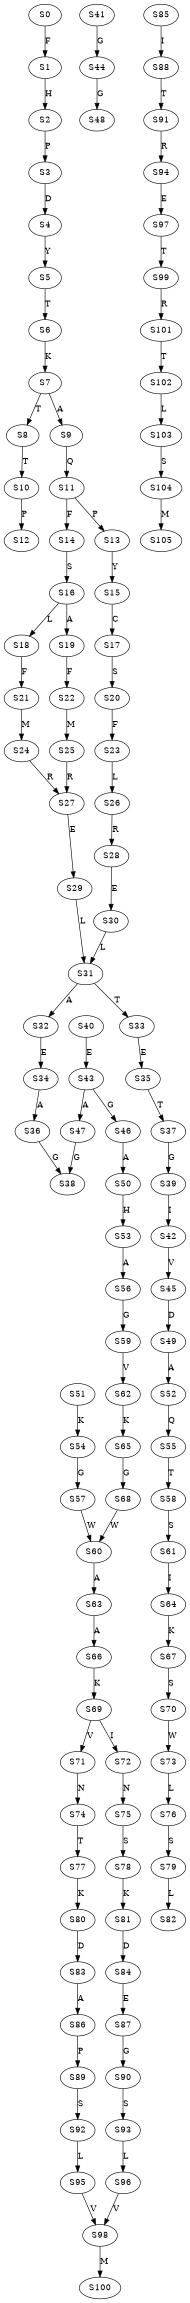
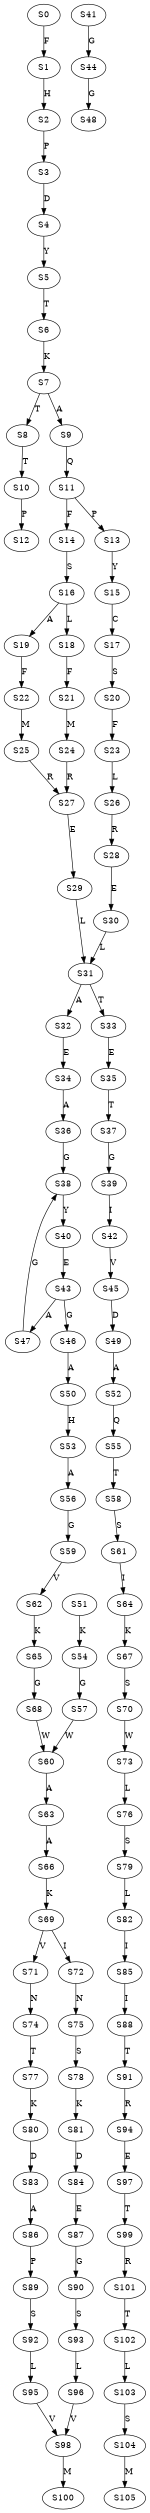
edge "S38" -> "S40": added, label "Y"
edge "S82" -> "S85": added, label "I"
